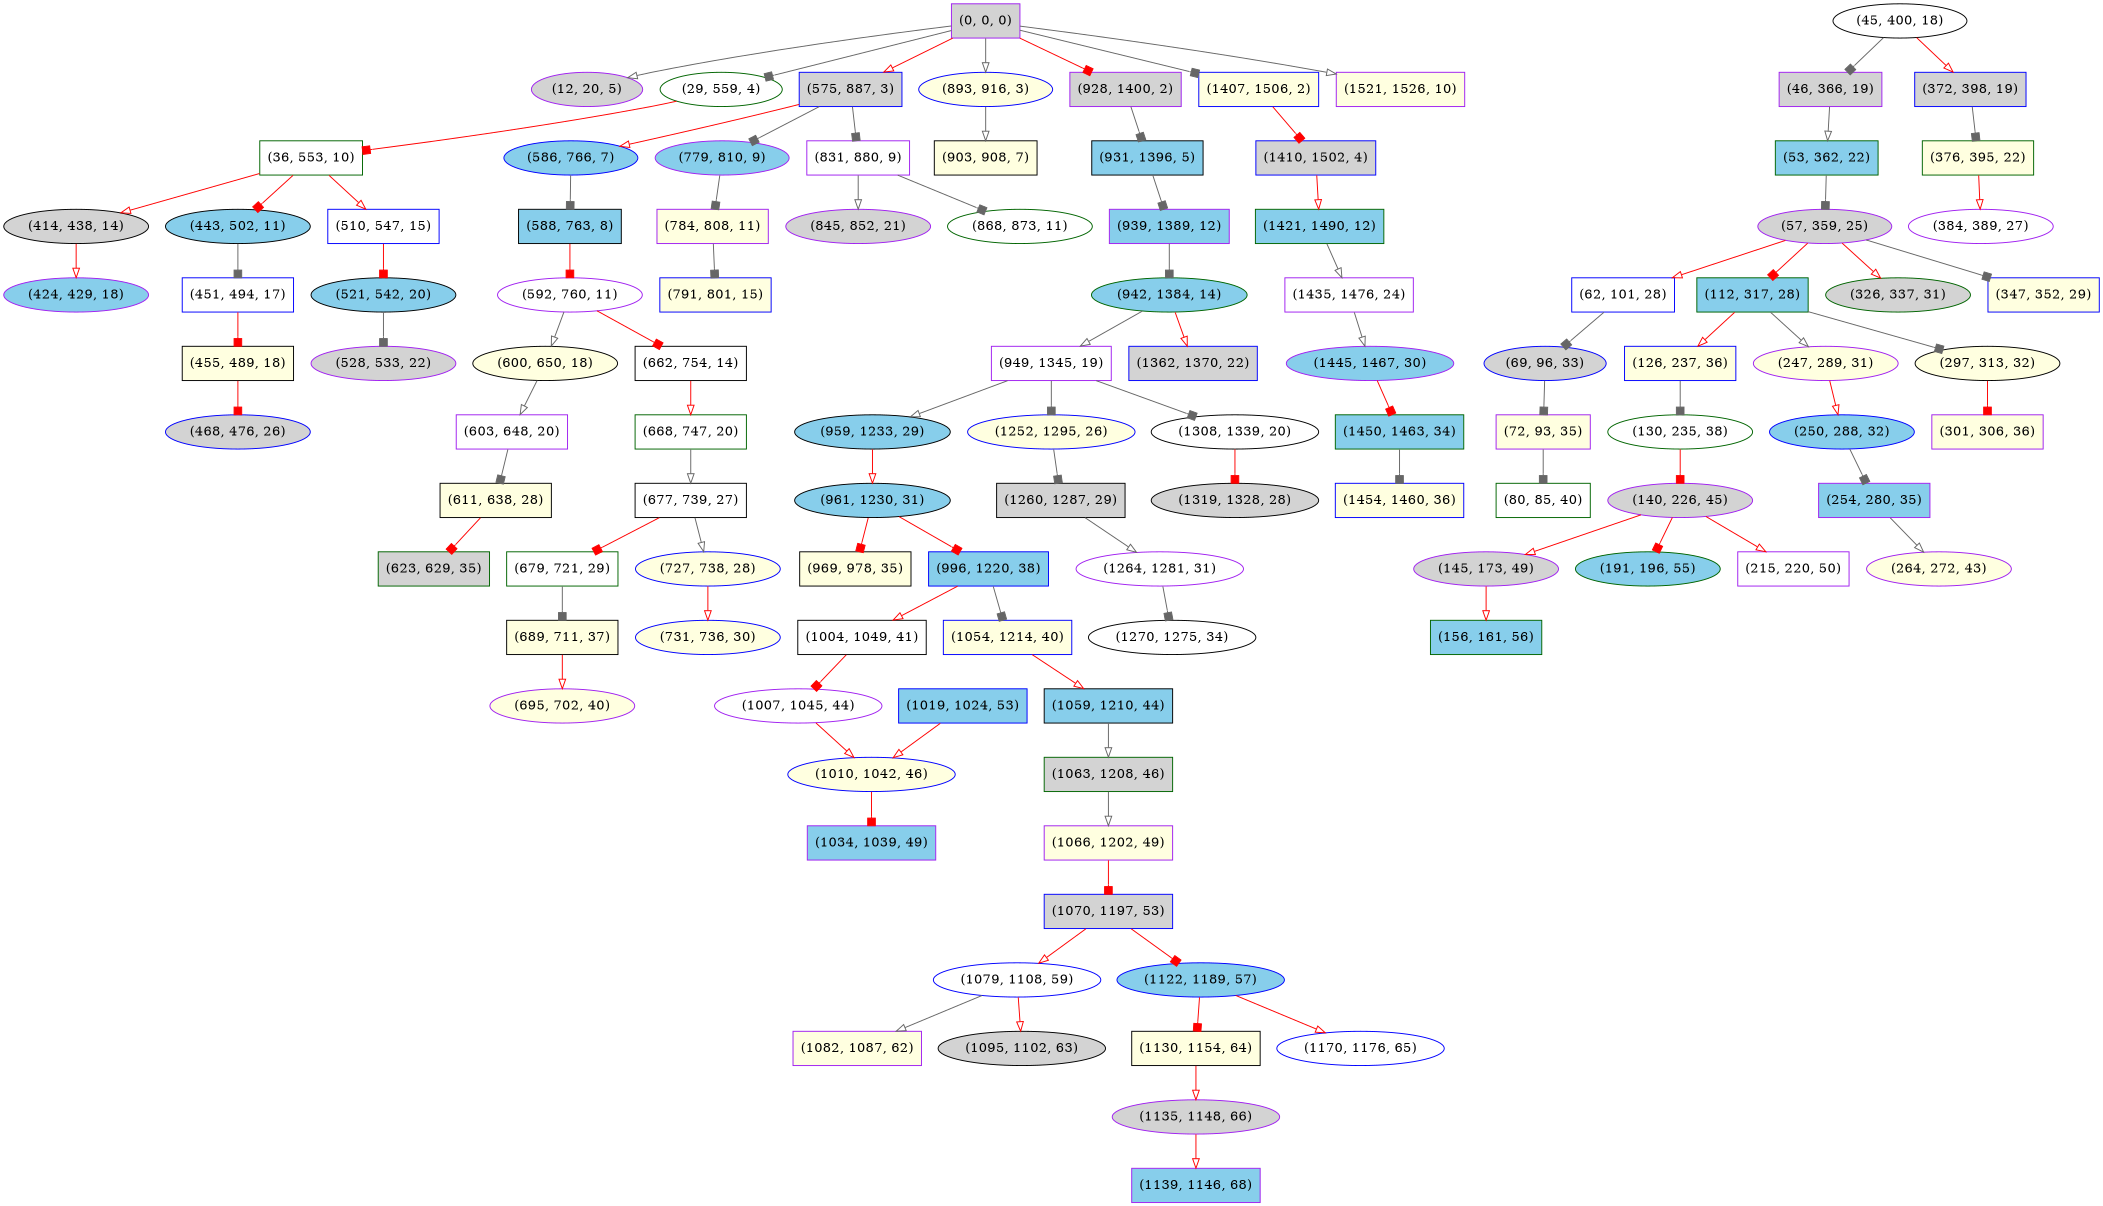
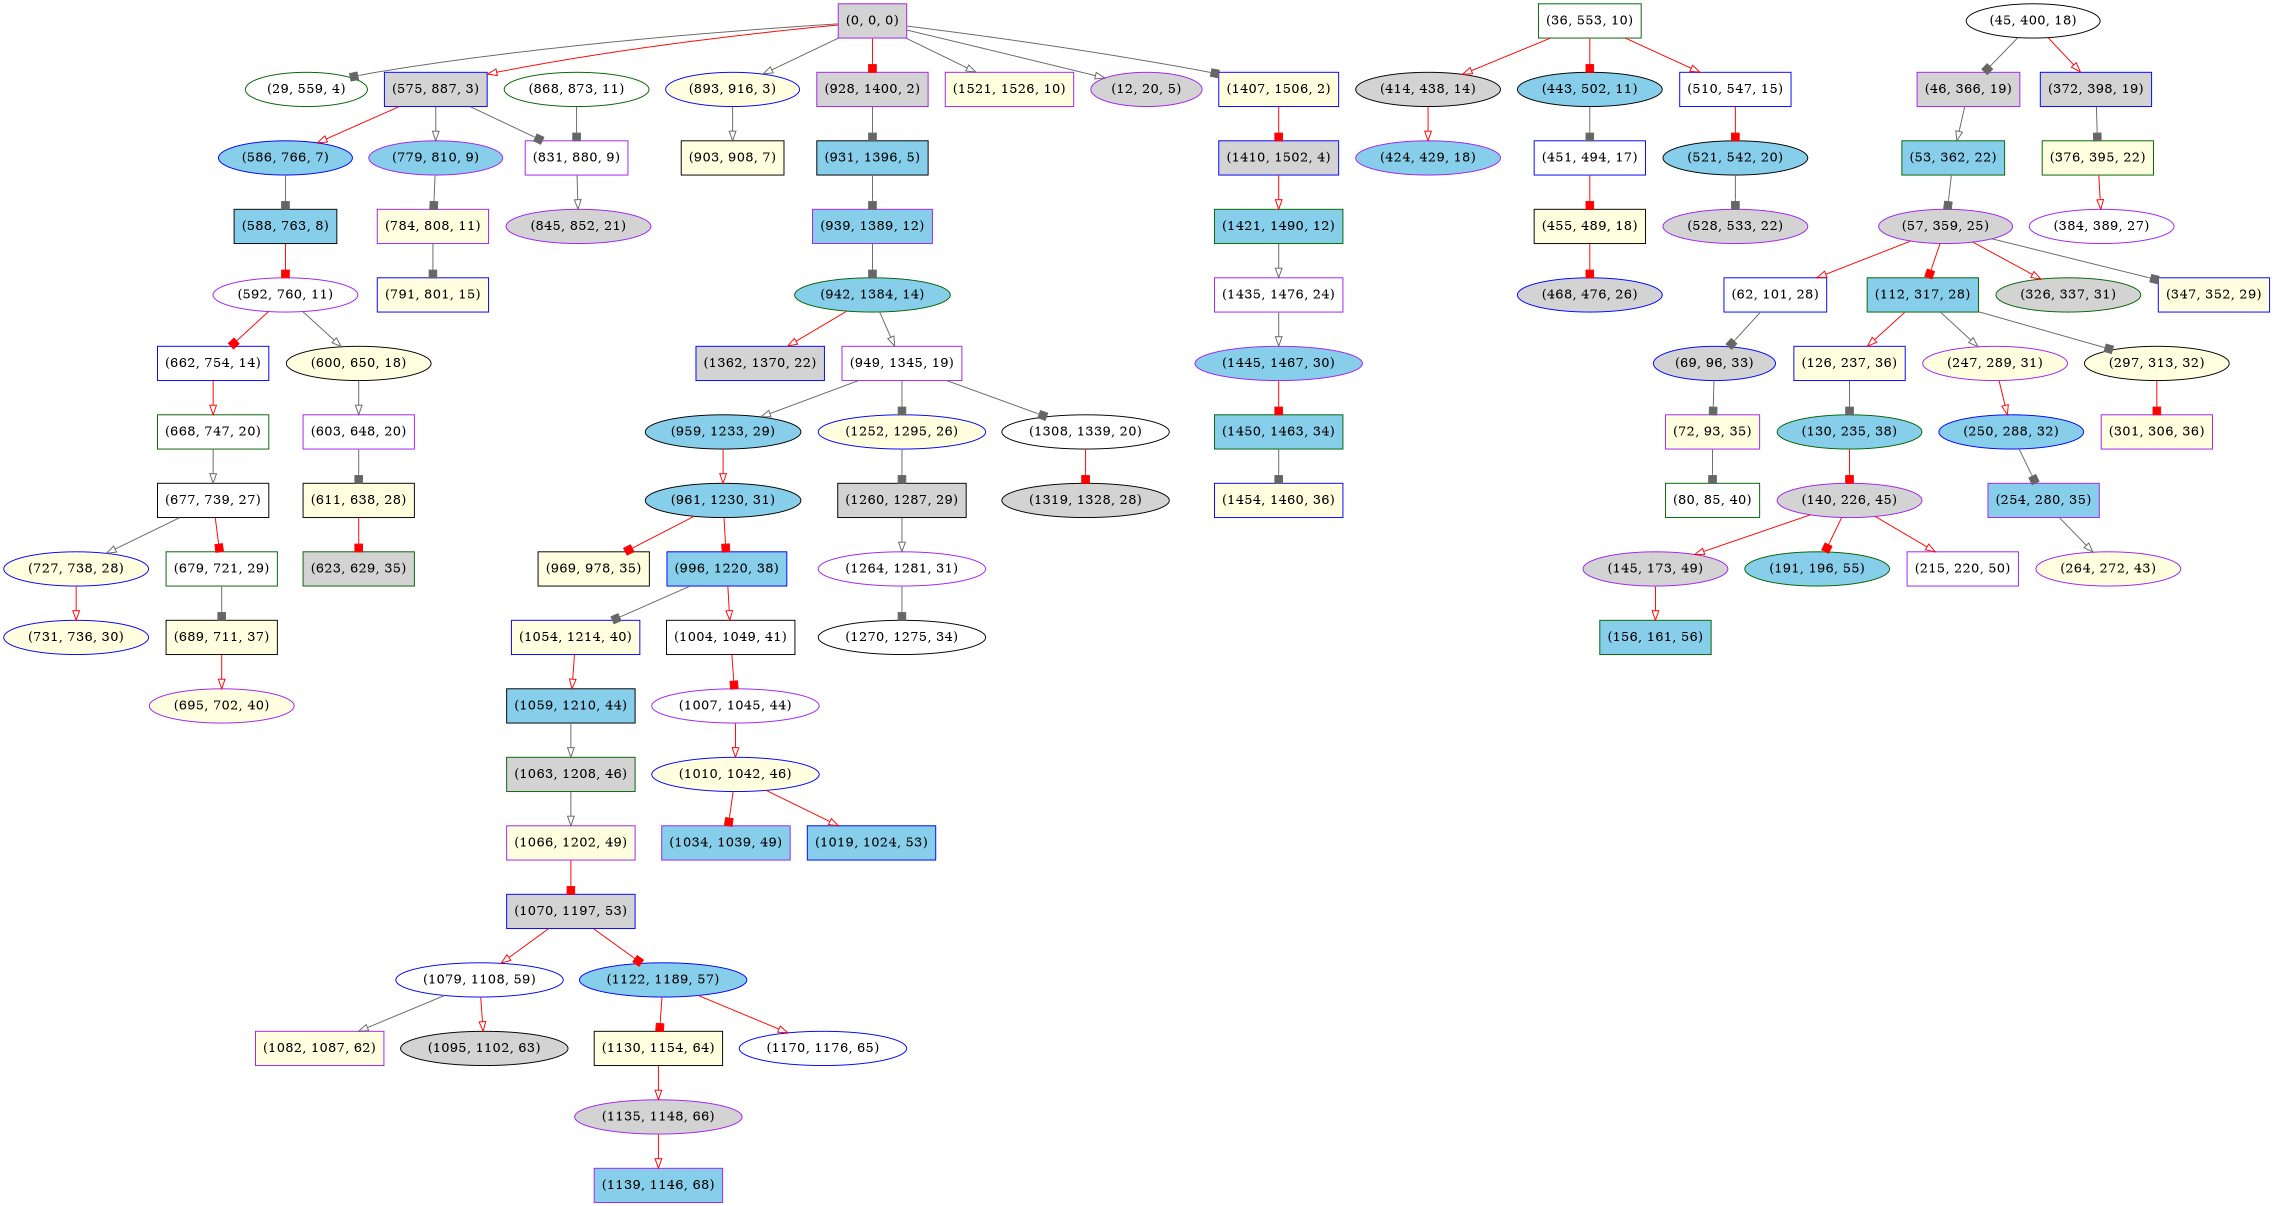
edge "(575, 887, 3)" -> "(779, 810, 9)": arrowhead box -> onormal
edge "(29, 559, 4)" -> "(36, 553, 10)": removed
edge "(831, 880, 9)" -> "(868, 873, 11)": reversed
node "(662, 754, 14)": color black -> blue
node "(130, 235, 38)": fillcolor white -> skyblue
edge "(1019, 1024, 53)" -> "(1010, 1042, 46)": reversed
